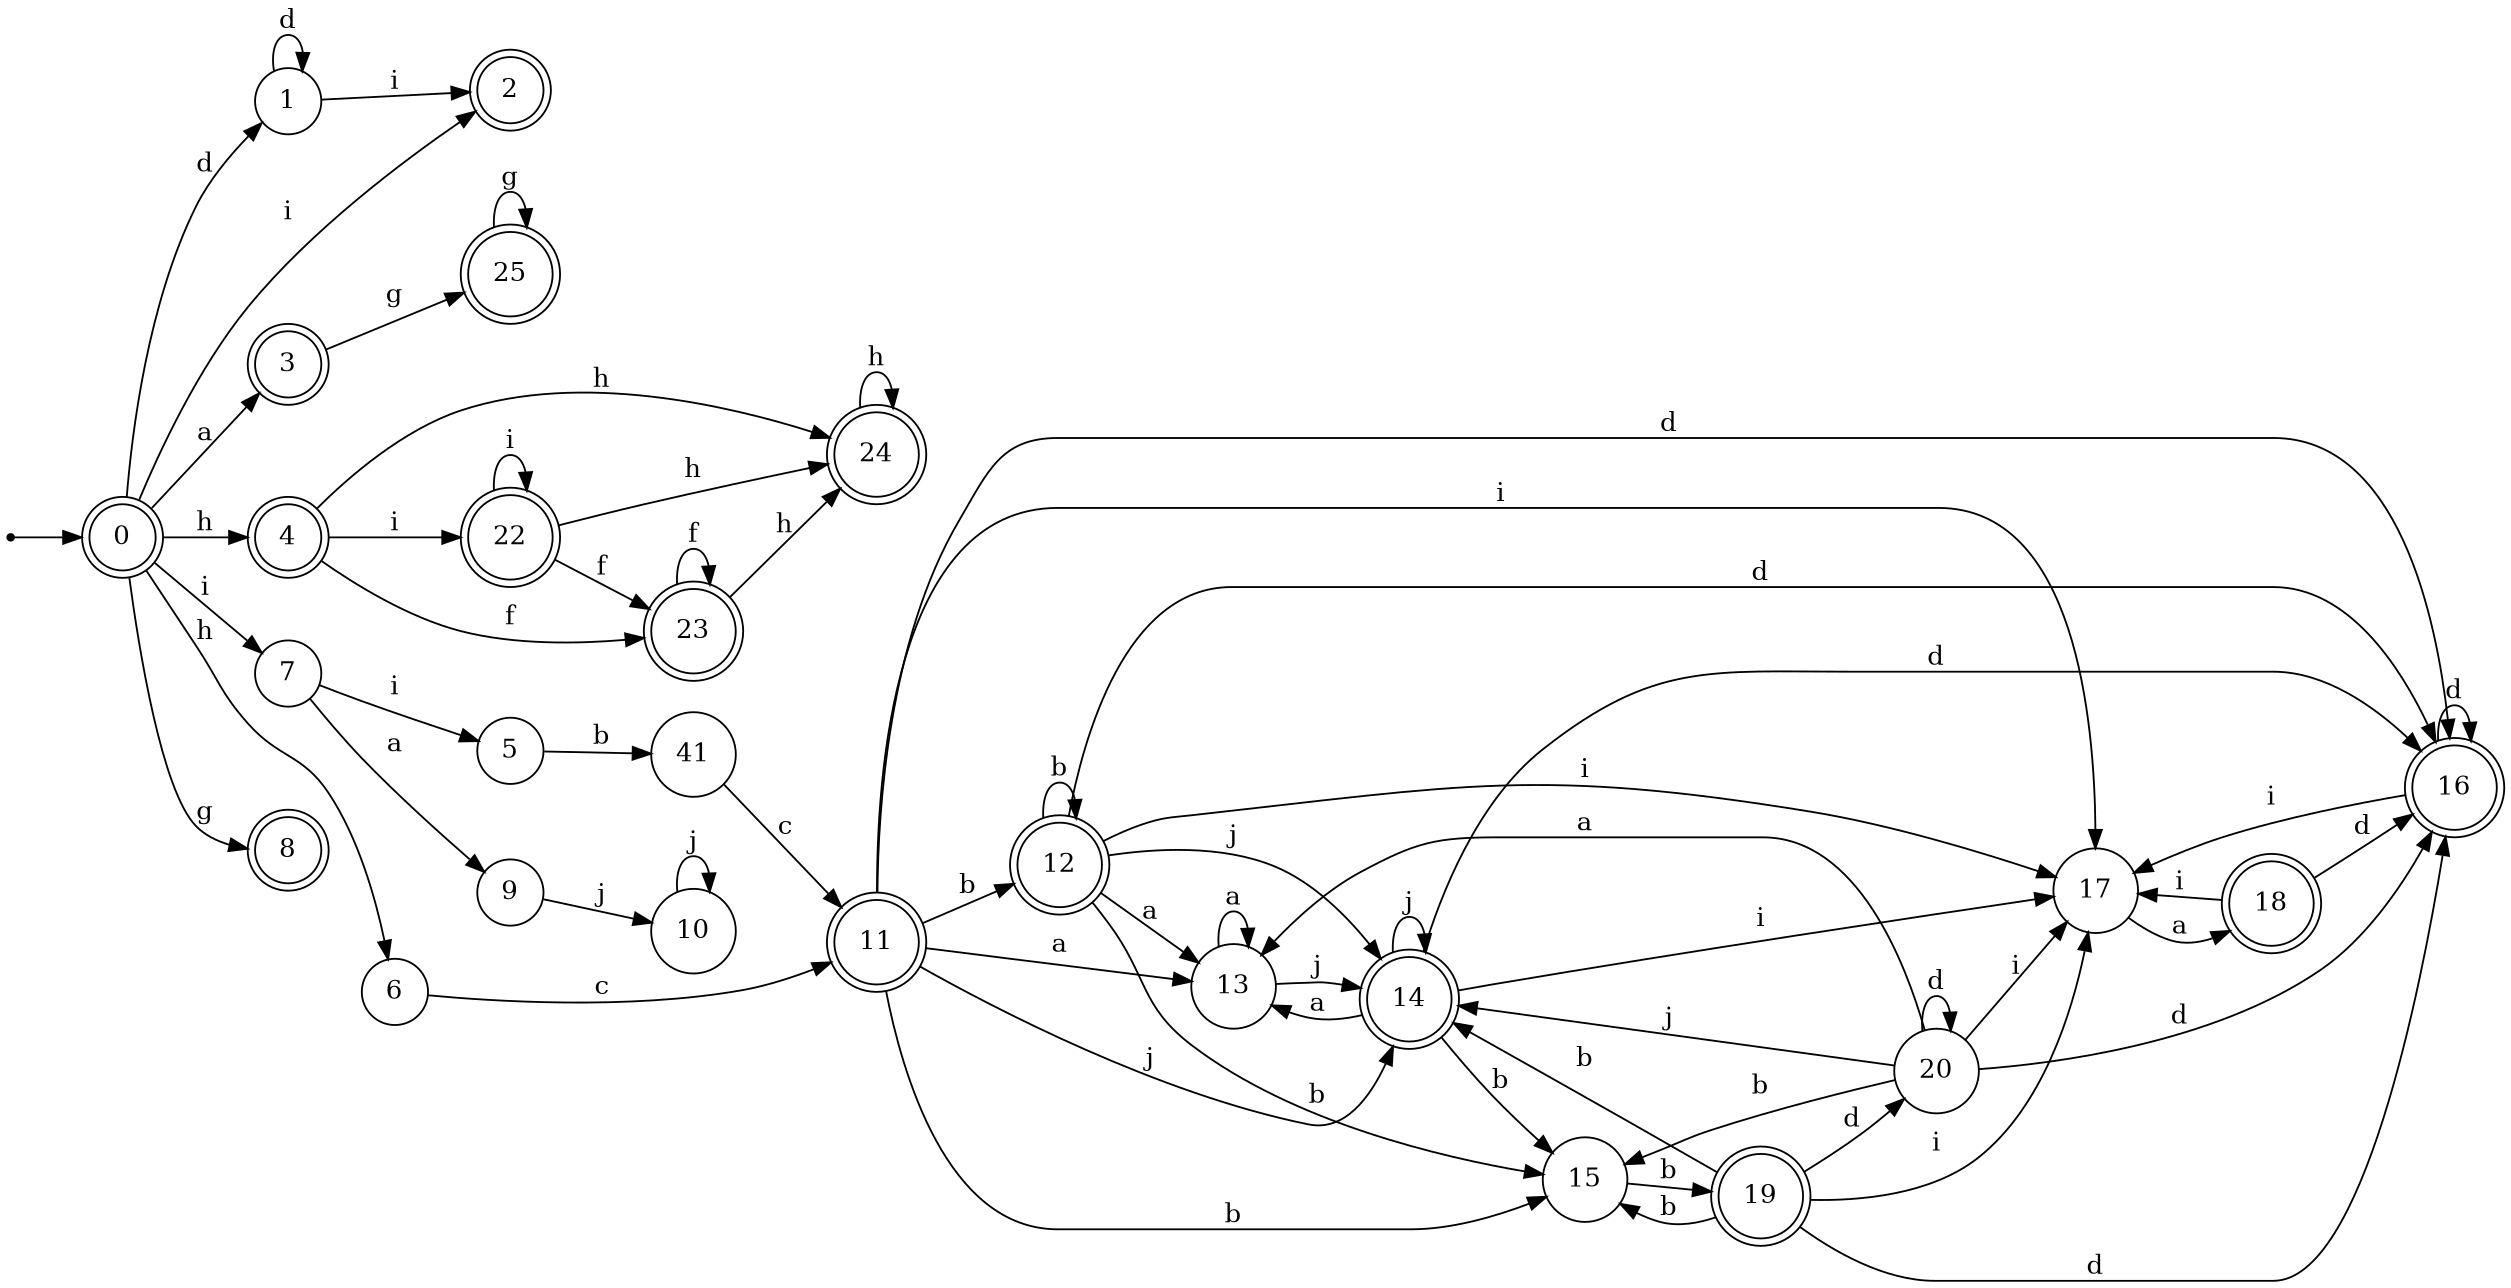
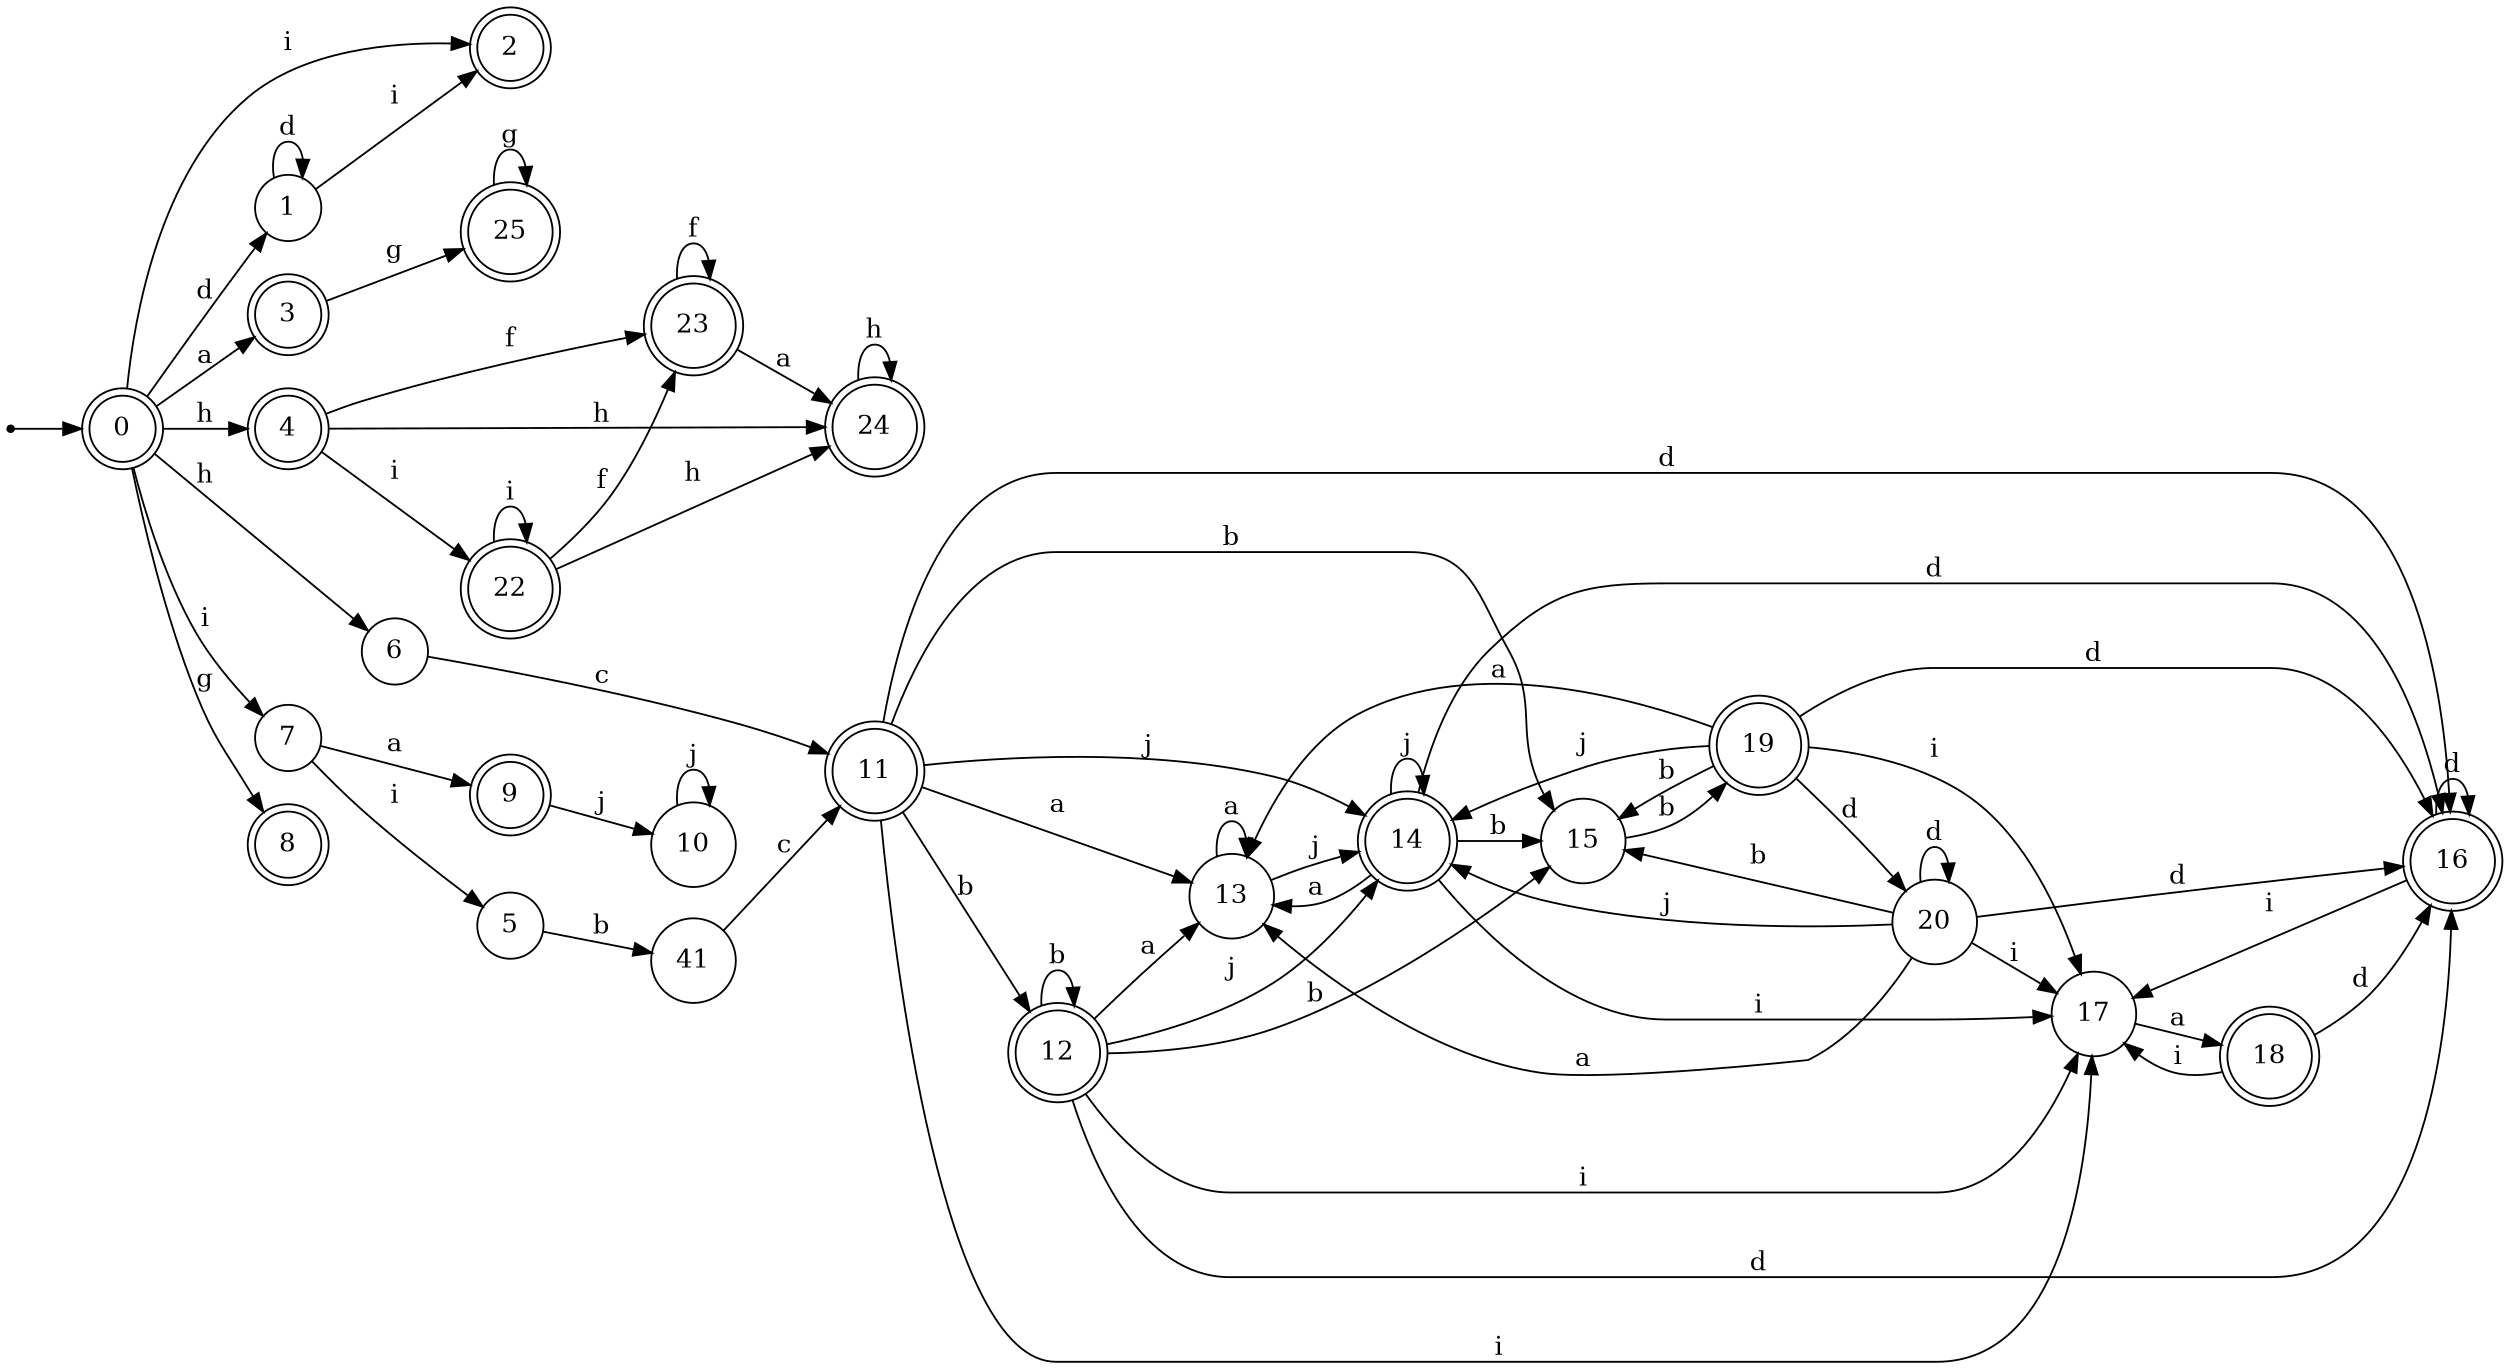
edge "23" -> "24": label "h" -> "a"
edge "19" -> "13": added, label "a"
node "9": shape circle -> doublecircle
edge "19" -> "14": label "b" -> "j"
